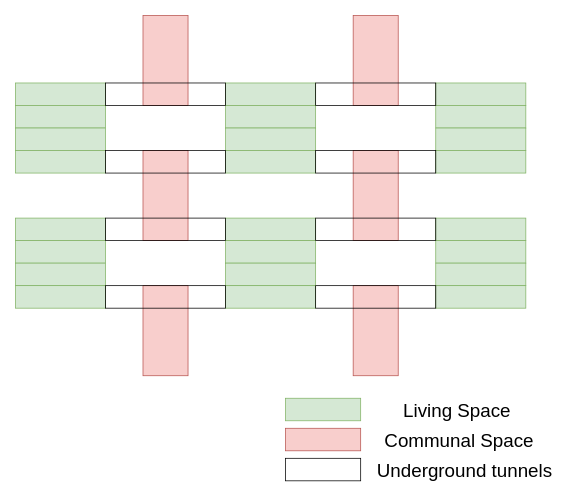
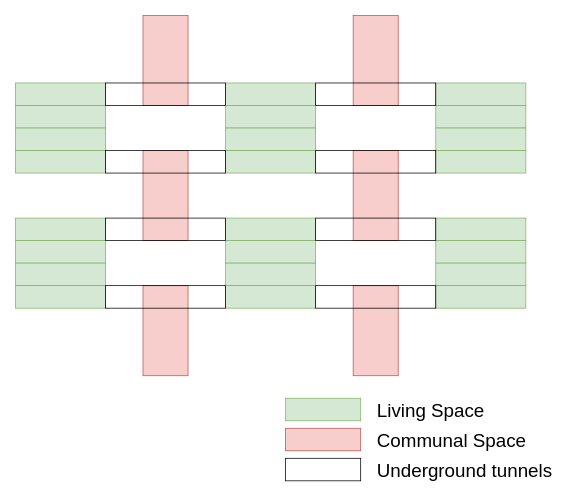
node "Living Space": moved (473, 409) -> (447, 409)
node "Communal Space": moved (473, 439) -> (465, 439)
